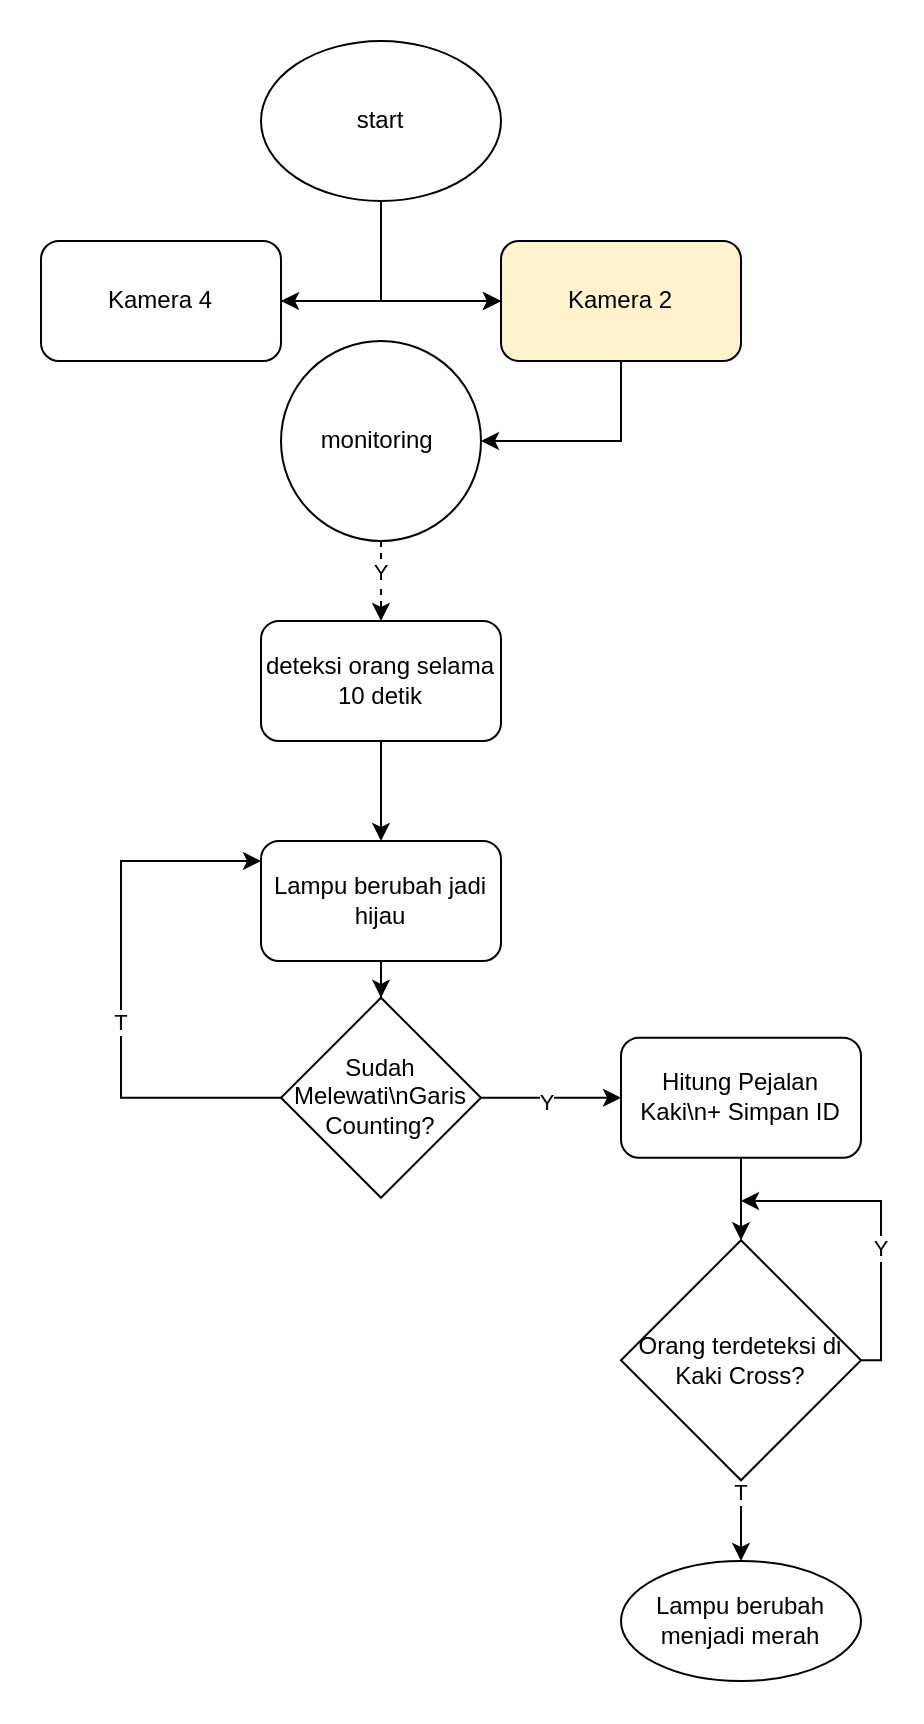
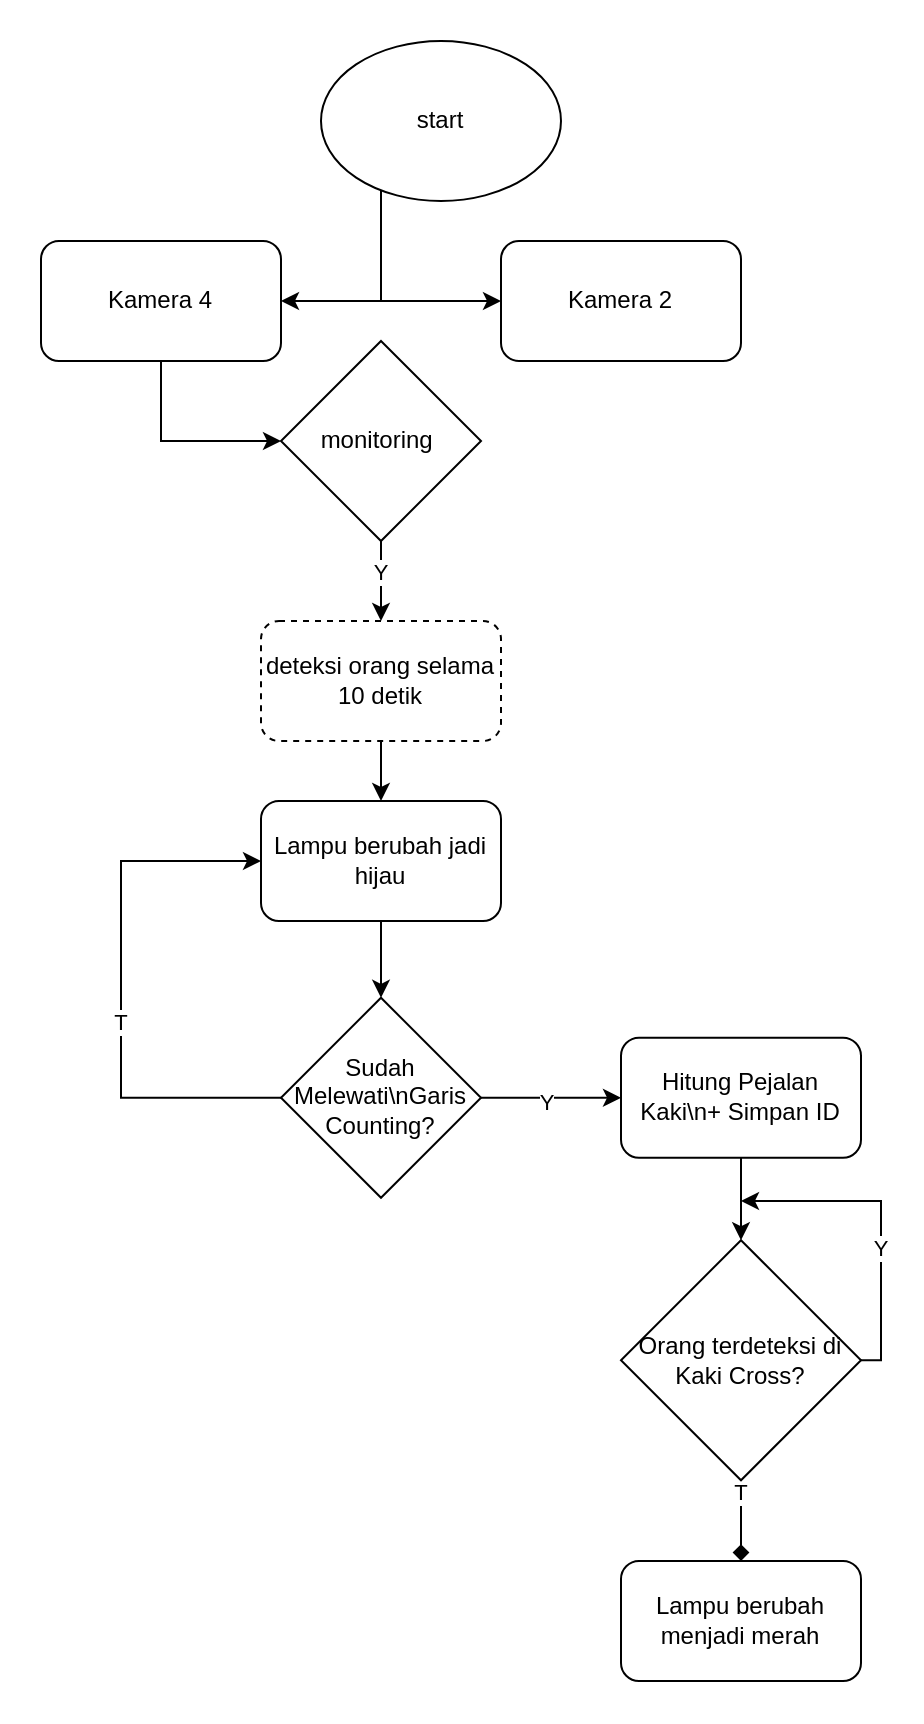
node "start": moved (381, 121) -> (441, 121)
edge "Kamera 4" -> "Kamera 2": now "Kamera 4" -> "monitoring"
node "Kamera 2": fillcolor #fff2cc -> #ffffff
node "monitoring": shape ellipse -> diamond
edge "Kamera 2" -> "monitoring": removed
edge "monitoring" -> "deteksi orang selama 10 detik": style dashed -> solid
node "deteksi orang selama 10 detik": style solid -> dashed
node "Lampu berubah jadi hijau": moved (381, 901) -> (381, 861)
edge "Orang terdeteksi di Kaki Cross?" -> "Lampu berubah menjadi merah": arrowhead classic -> diamond
node "Lampu berubah menjadi merah": shape ellipse -> rounded rectangle
